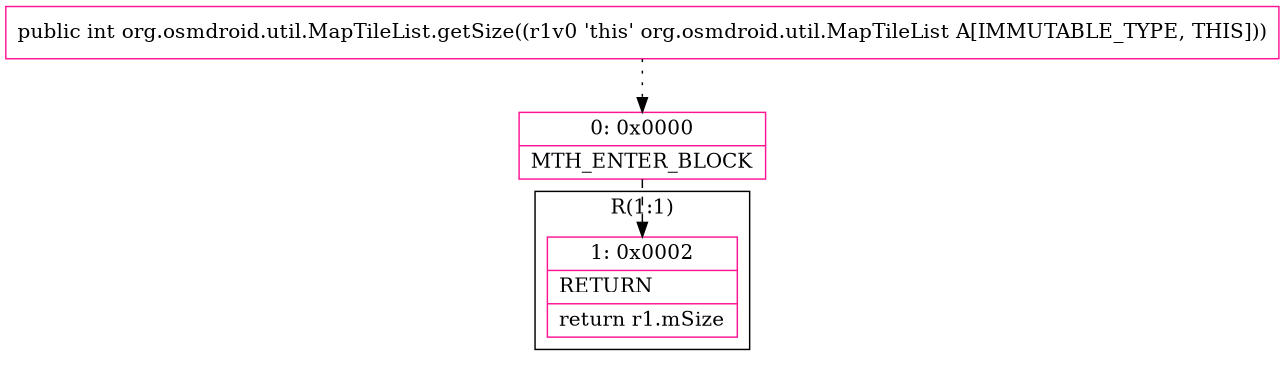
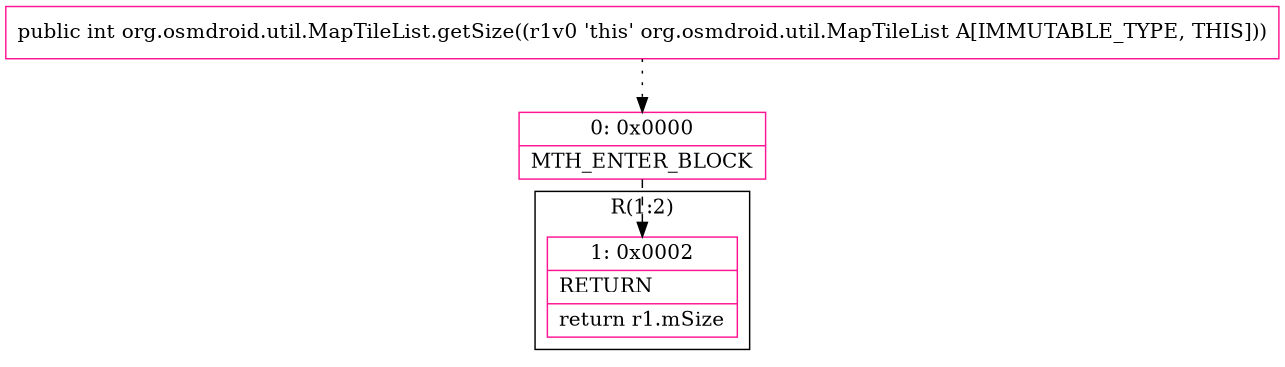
cluster "R(1:1)": label "R(1:1)" -> "R(1:2)"
